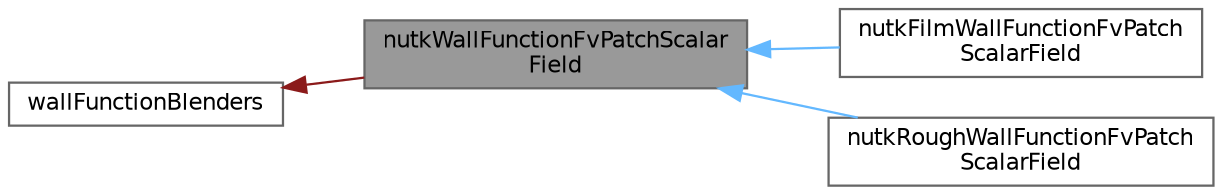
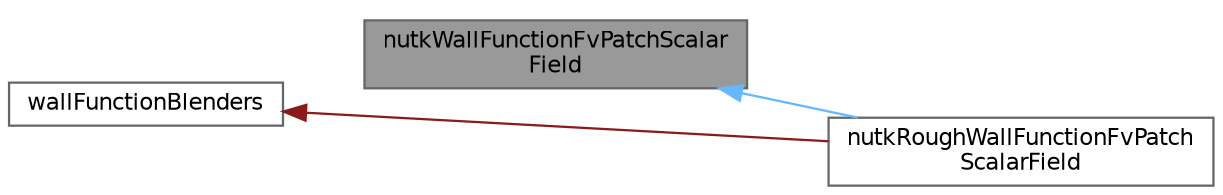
node "nutkFilmWallFunctionFvPatch ScalarField": removed
edge "nutkWallFunctionFvPatchScalar Field" -> "wallFunctionBlenders": now "nutkRoughWallFunctionFvPatch ScalarField" -> "wallFunctionBlenders"
